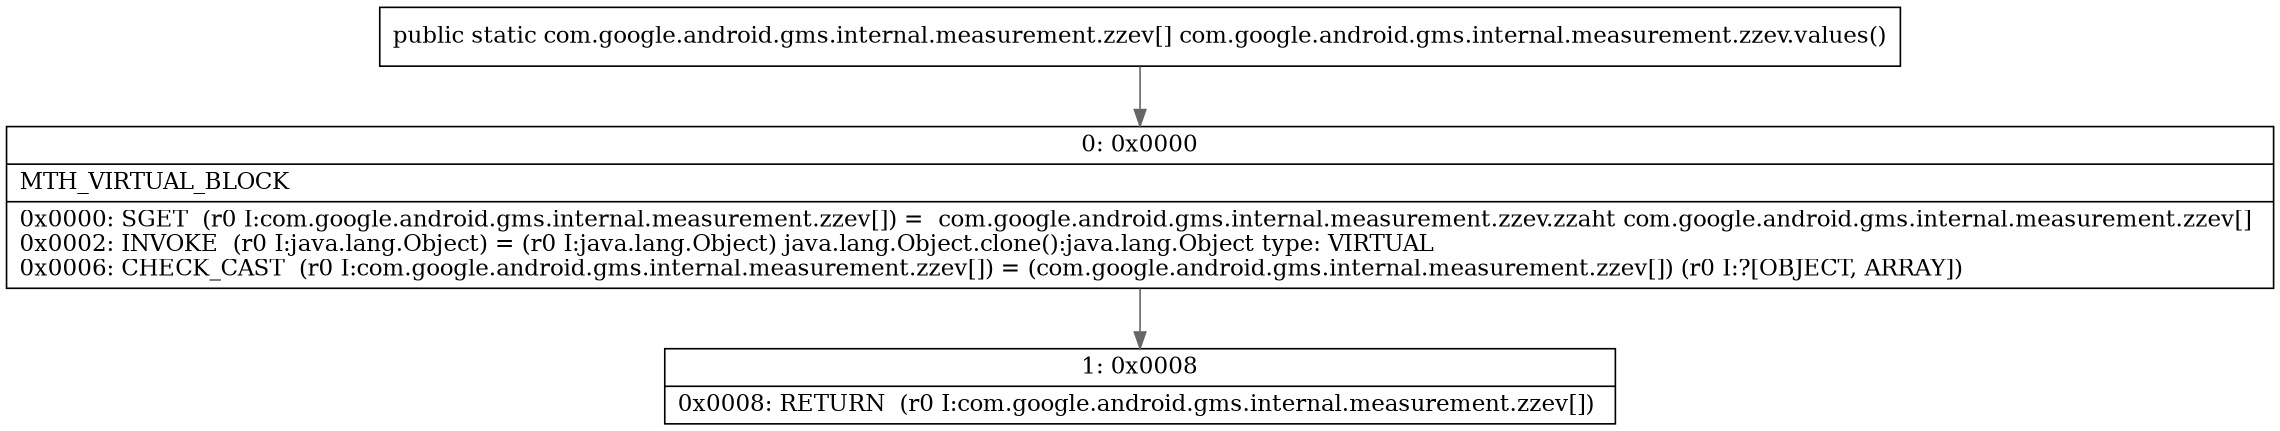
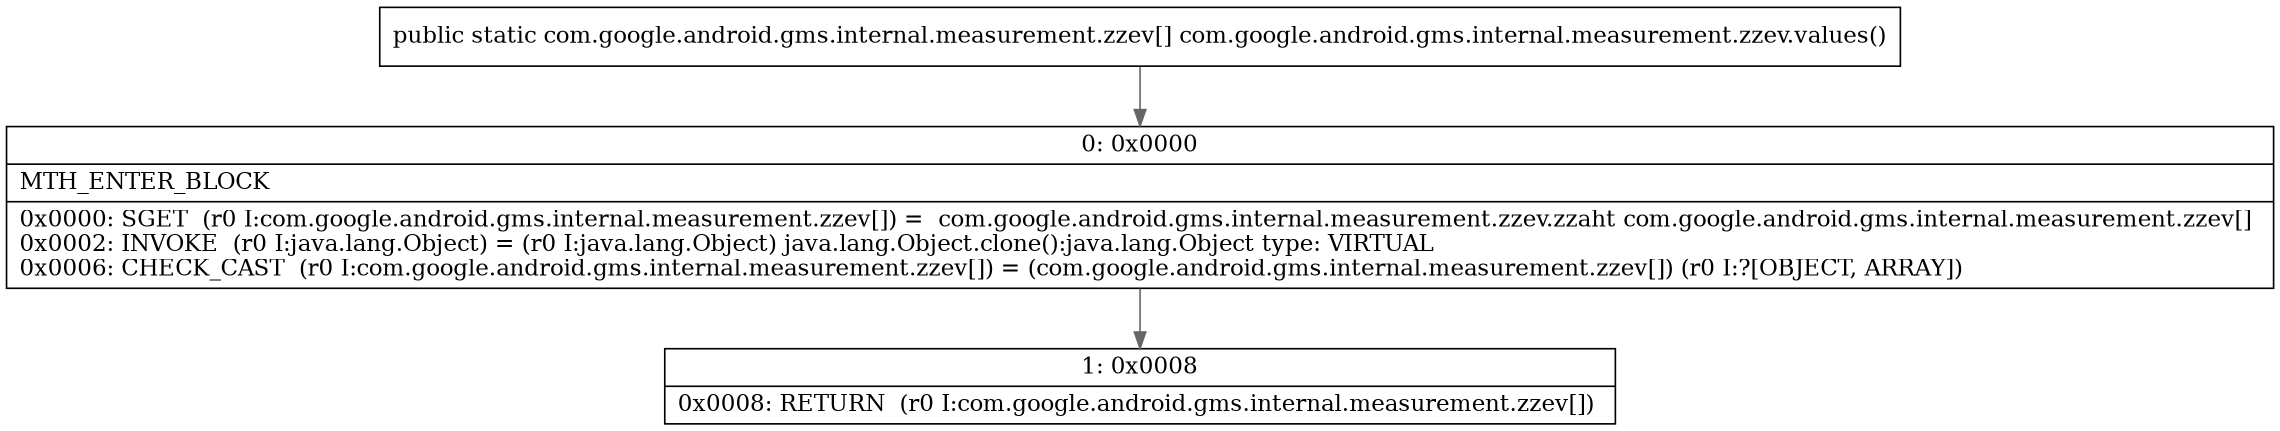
node "0: 0x0000": text "MTH_VIRTUAL_BLOCK" -> "MTH_ENTER_BLOCK"
